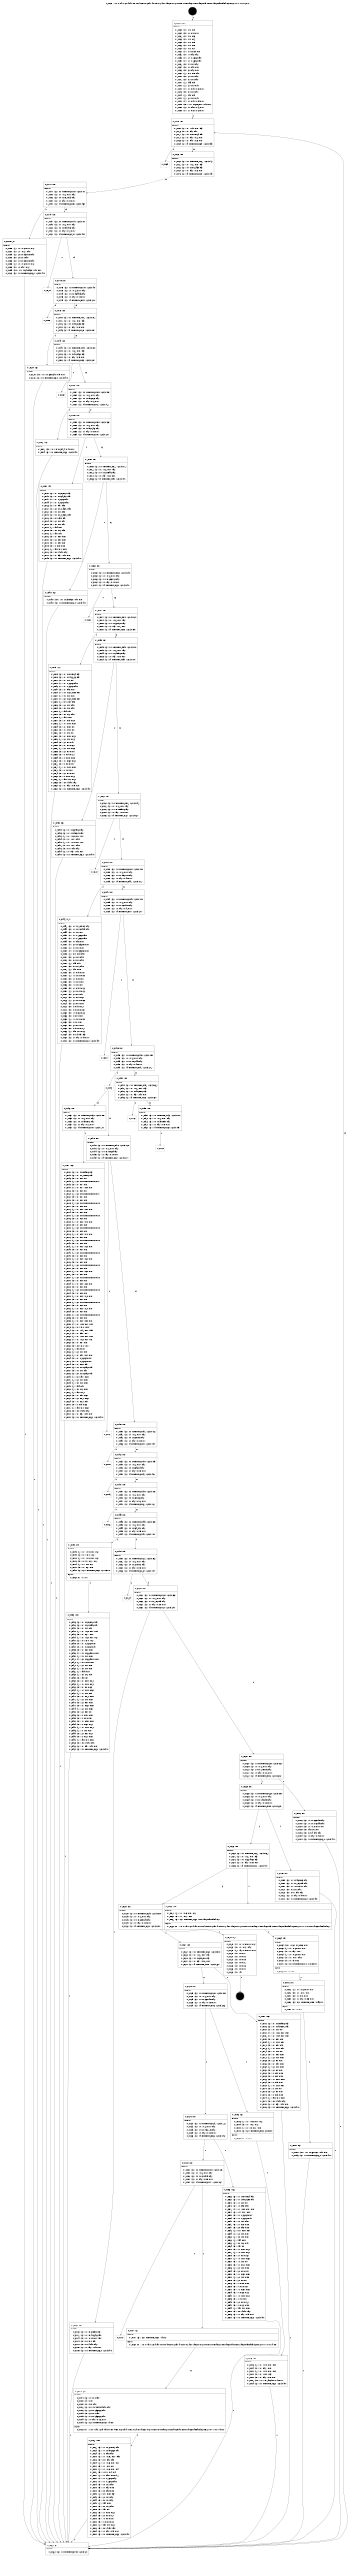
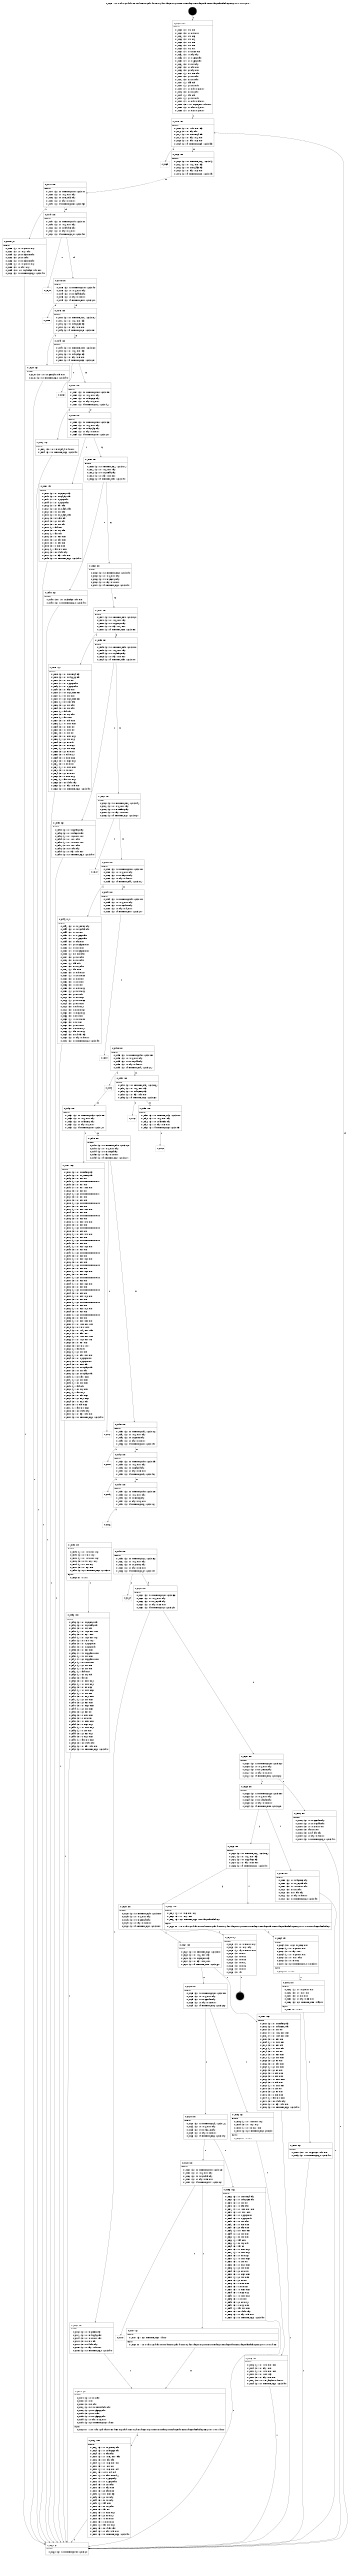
node "0x40246c": removed
edge "0x4018e7 [28]" -> "0x401903 [28]": removed, label "11"
edge "0x401ce4" -> "0x401973 [28]": now "0x401957 [28]" -> "0x401973 [28]"
node "0x4019e3 [28]": removed
edge "0x401d6f [30]" -> "0x402540 [5]": now "0x401d6f [30]" -> "0x401f7c [40]"
